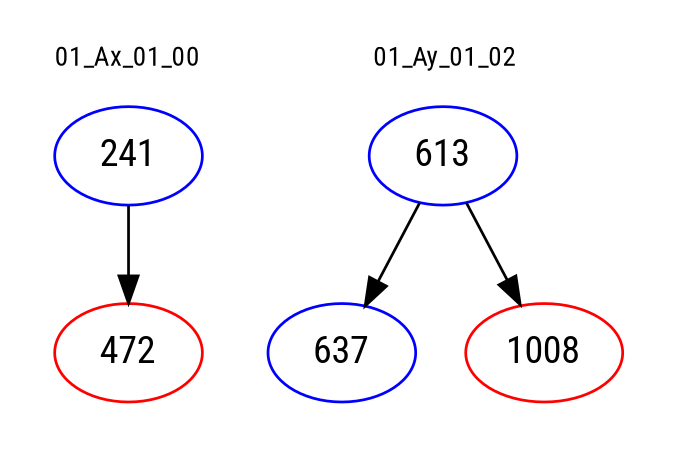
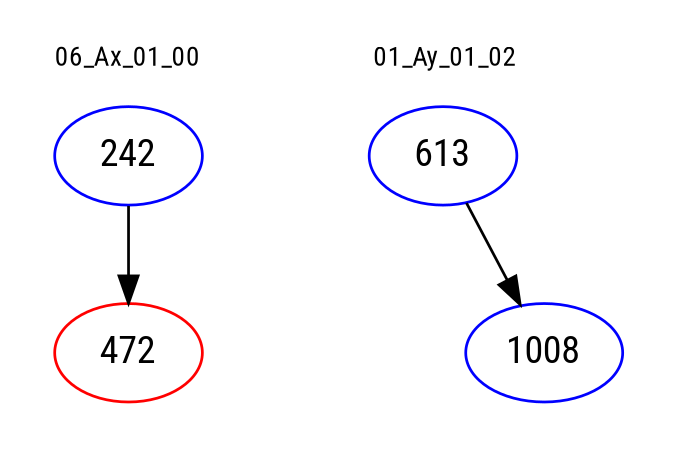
cluster "01_Ax_01_00": label "01_Ax_01_00" -> "06_Ax_01_00"
node "241": label "241" -> "242"
node "637": removed
node "1008": color red -> blue
